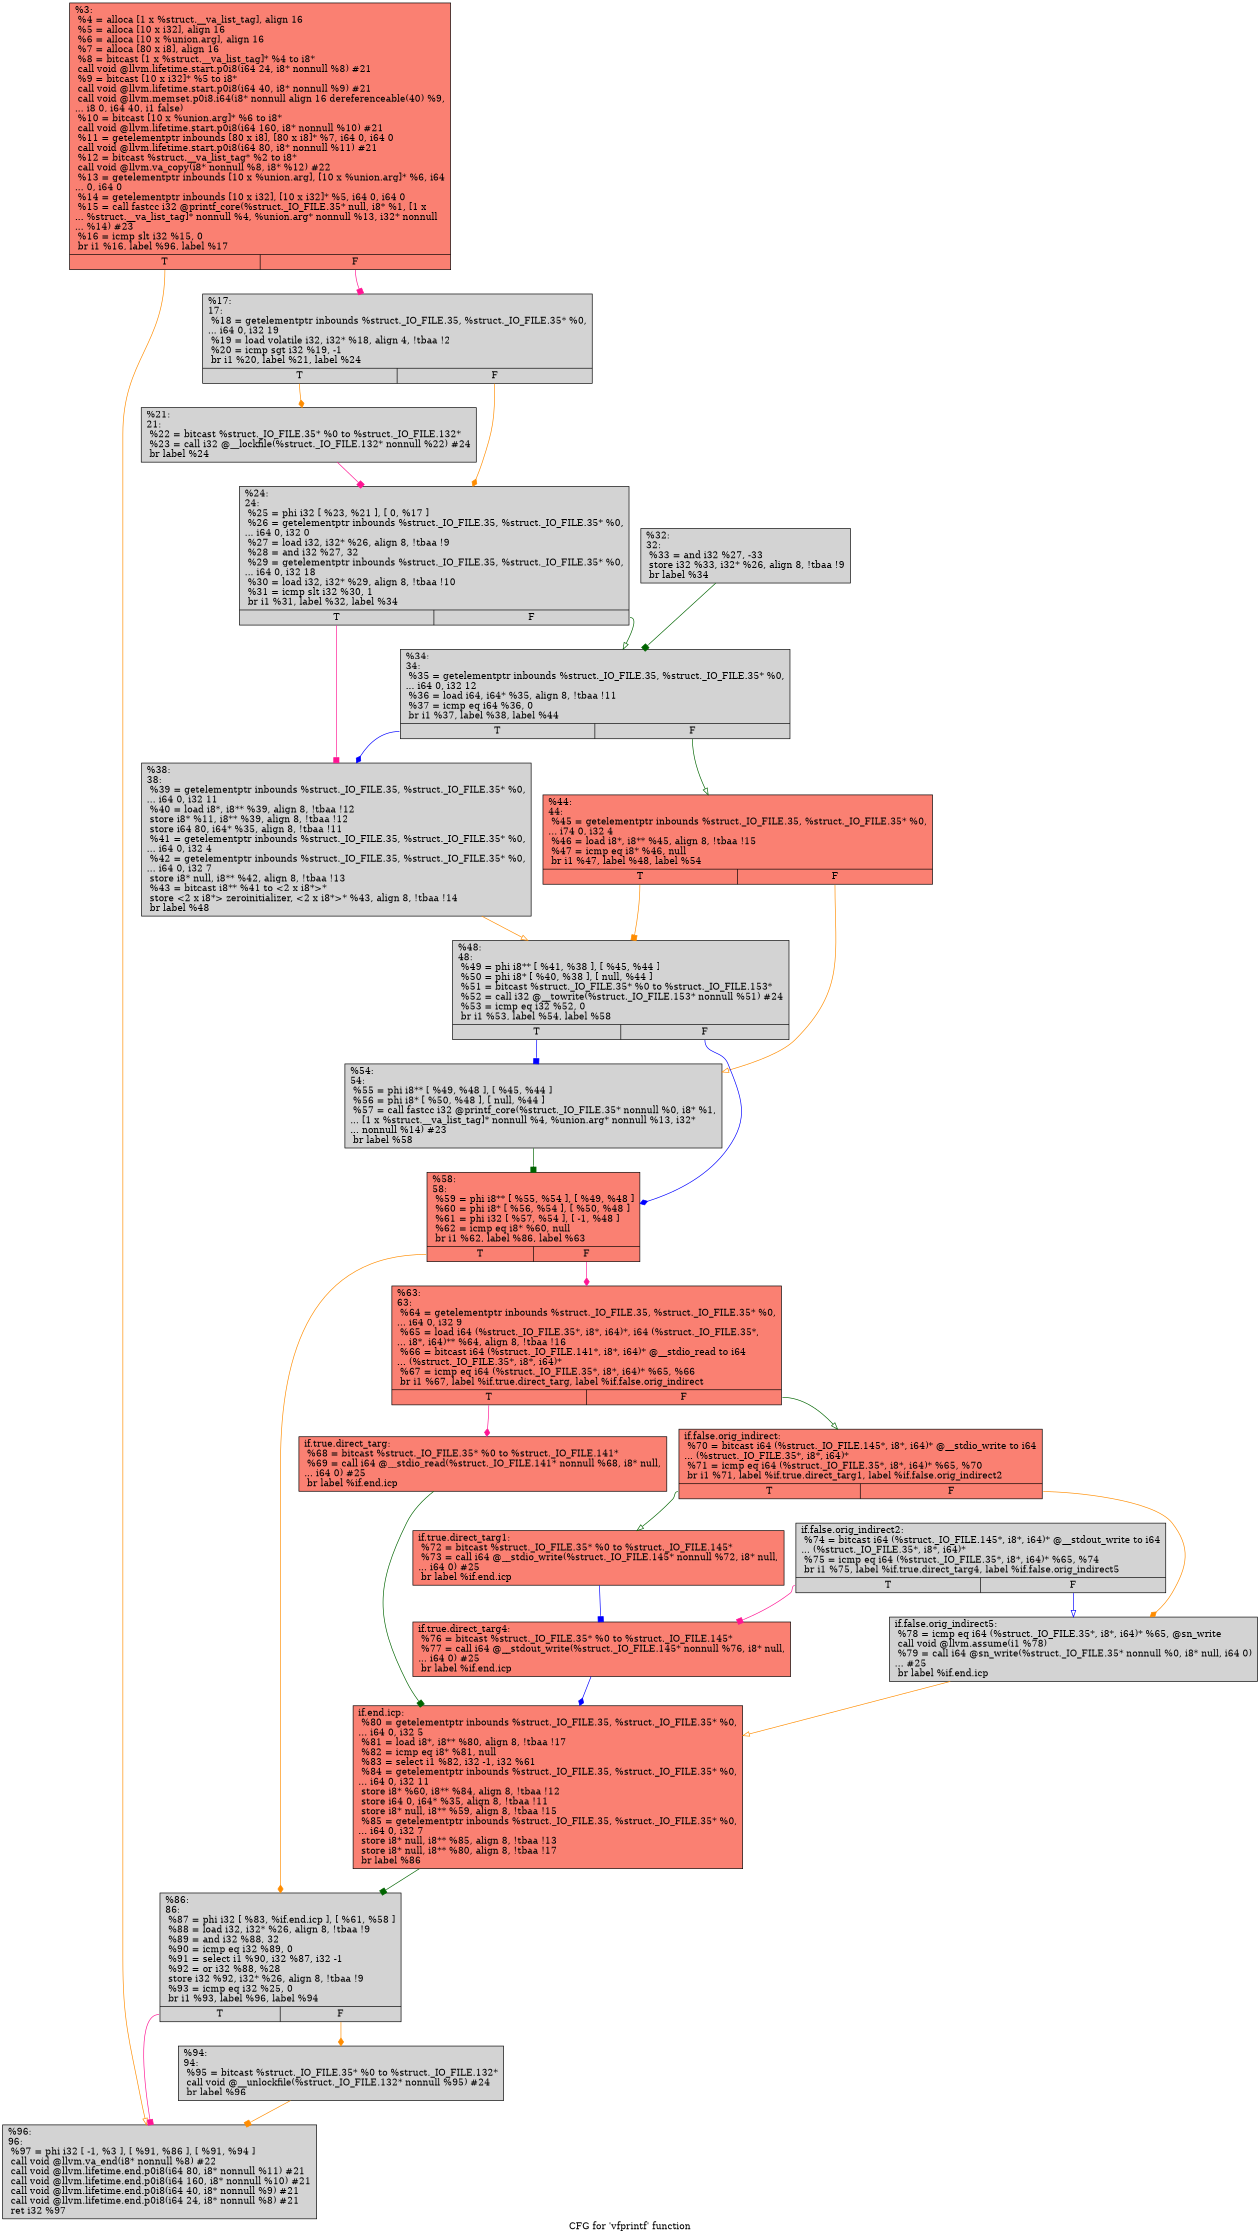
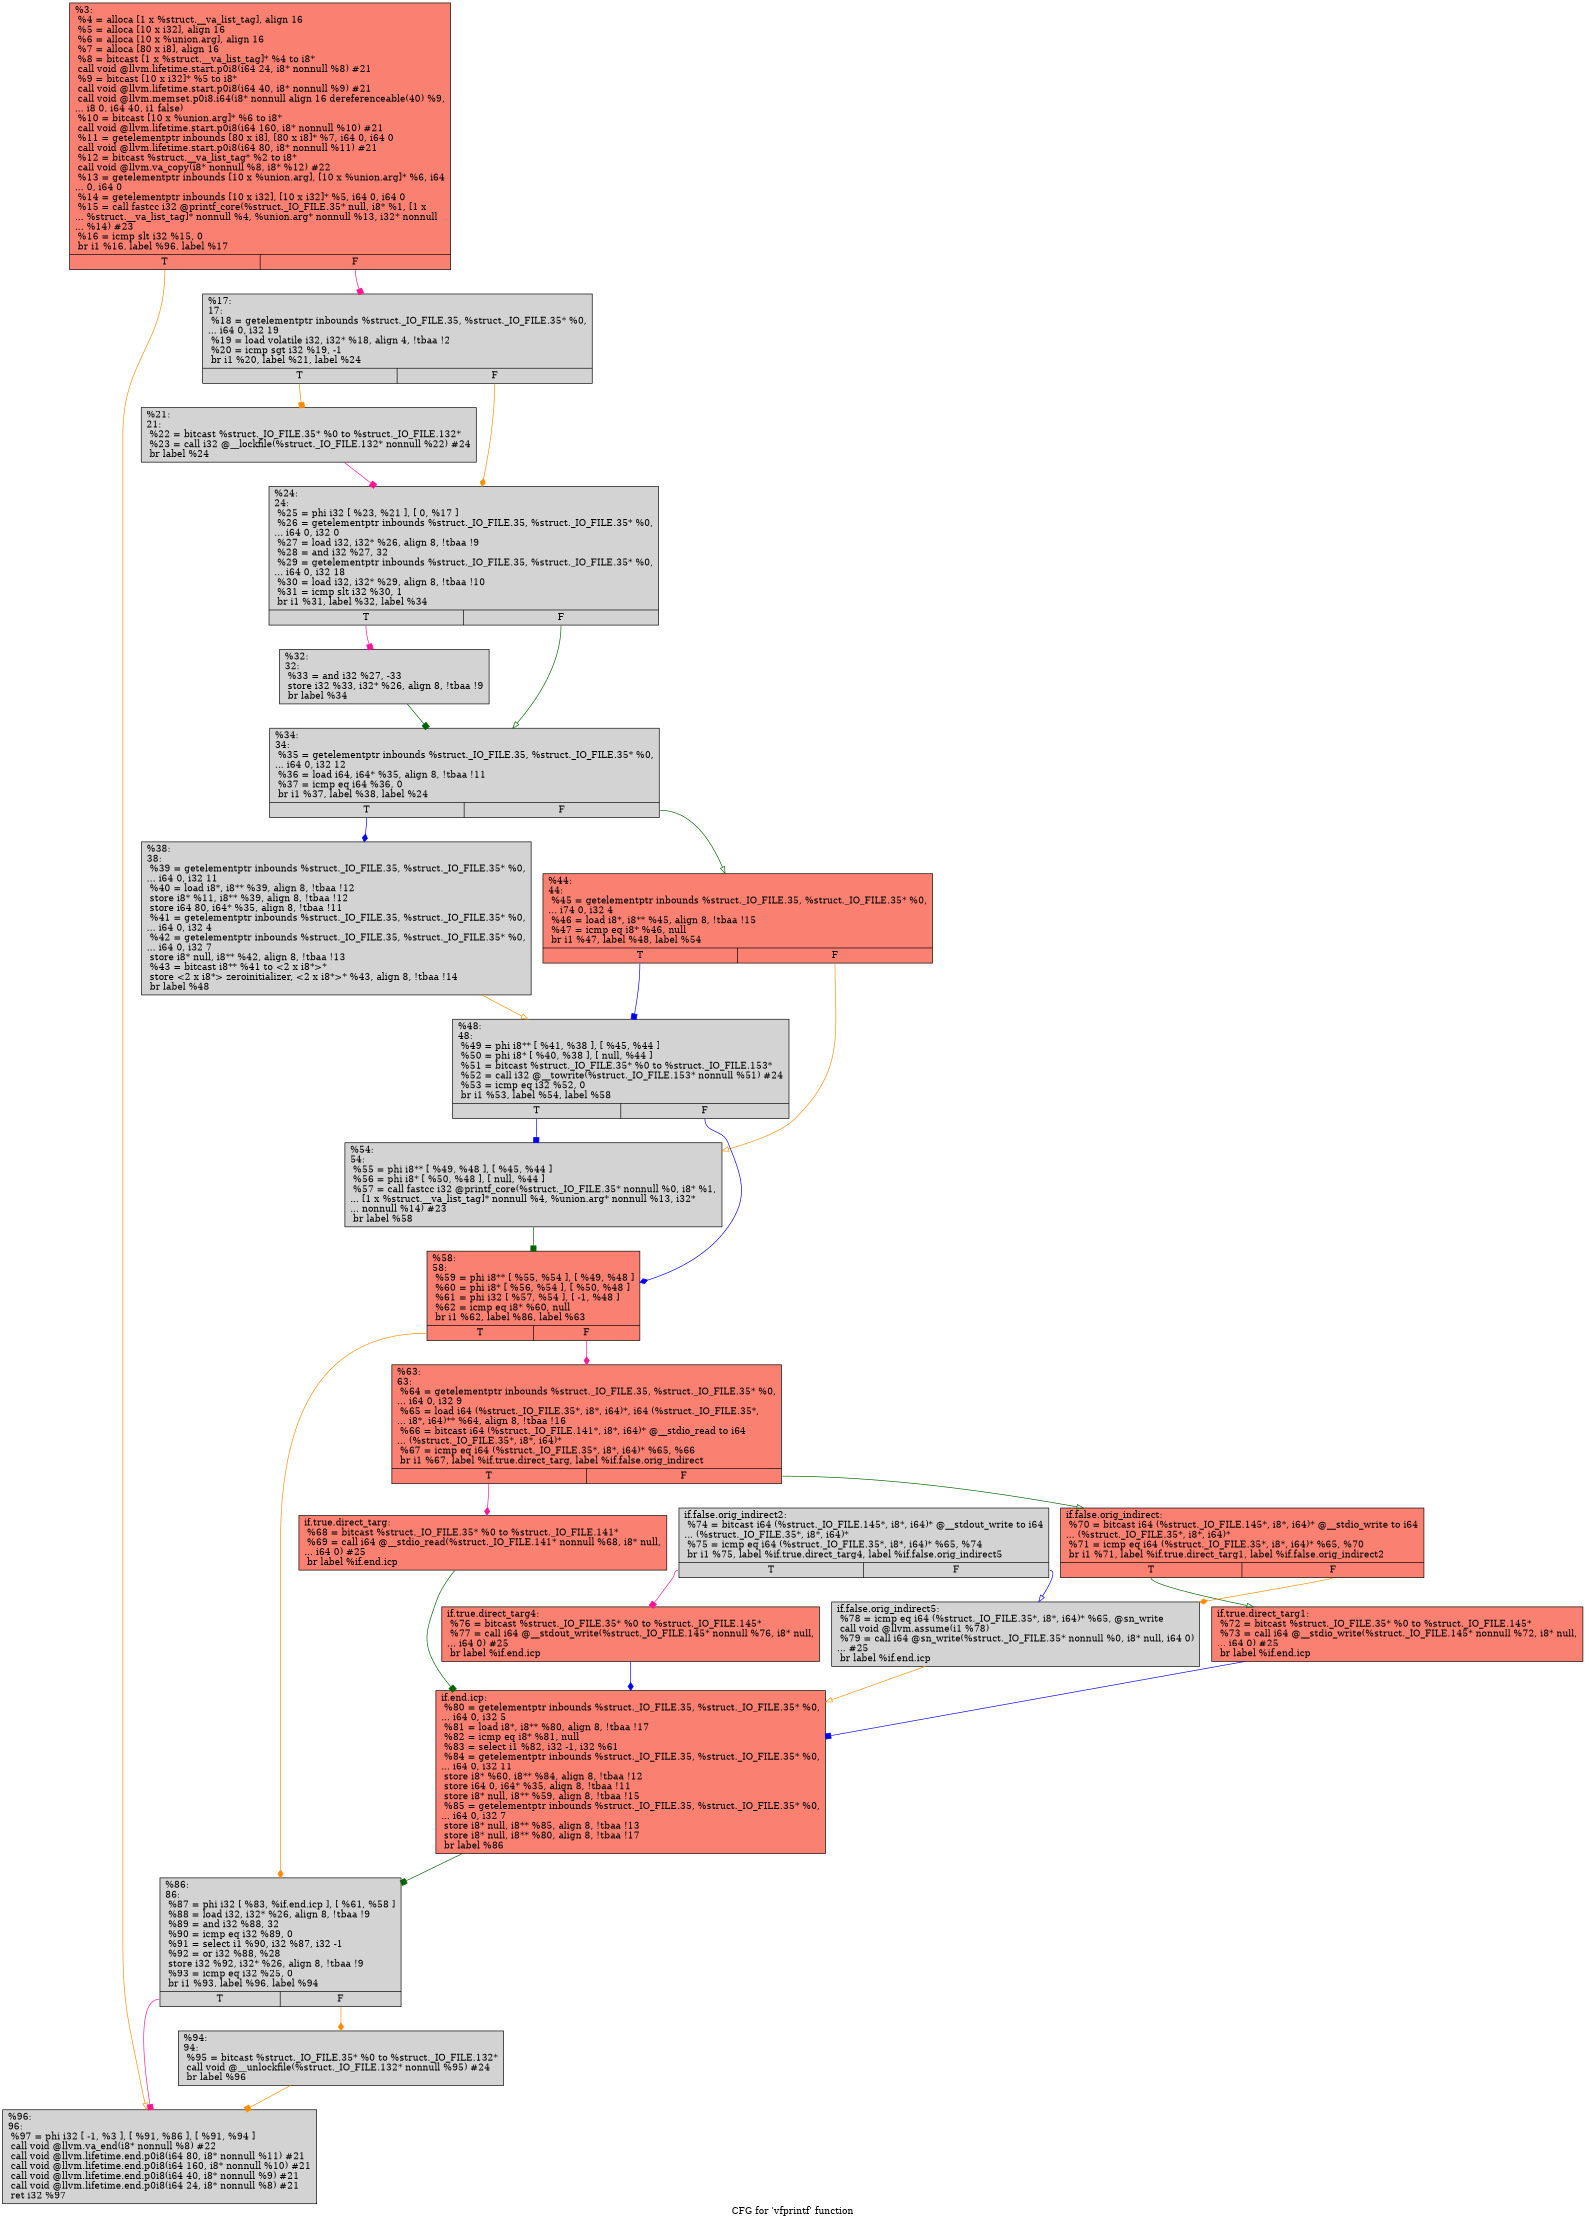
edge "%17:" -> "%21:": arrowhead diamond -> box
edge "%24:" -> "%38:": now "%24:" -> "%32:"
node "%34:": text "br i1 %37, label %38, label %44" -> "br i1 %37, label %38, label %24"
edge "%44:" -> "%48:": color darkorange -> blue
edge "if.true.direct_targ1:" -> "if.true.direct_targ4:": now "if.true.direct_targ1:" -> "if.end.icp:"
